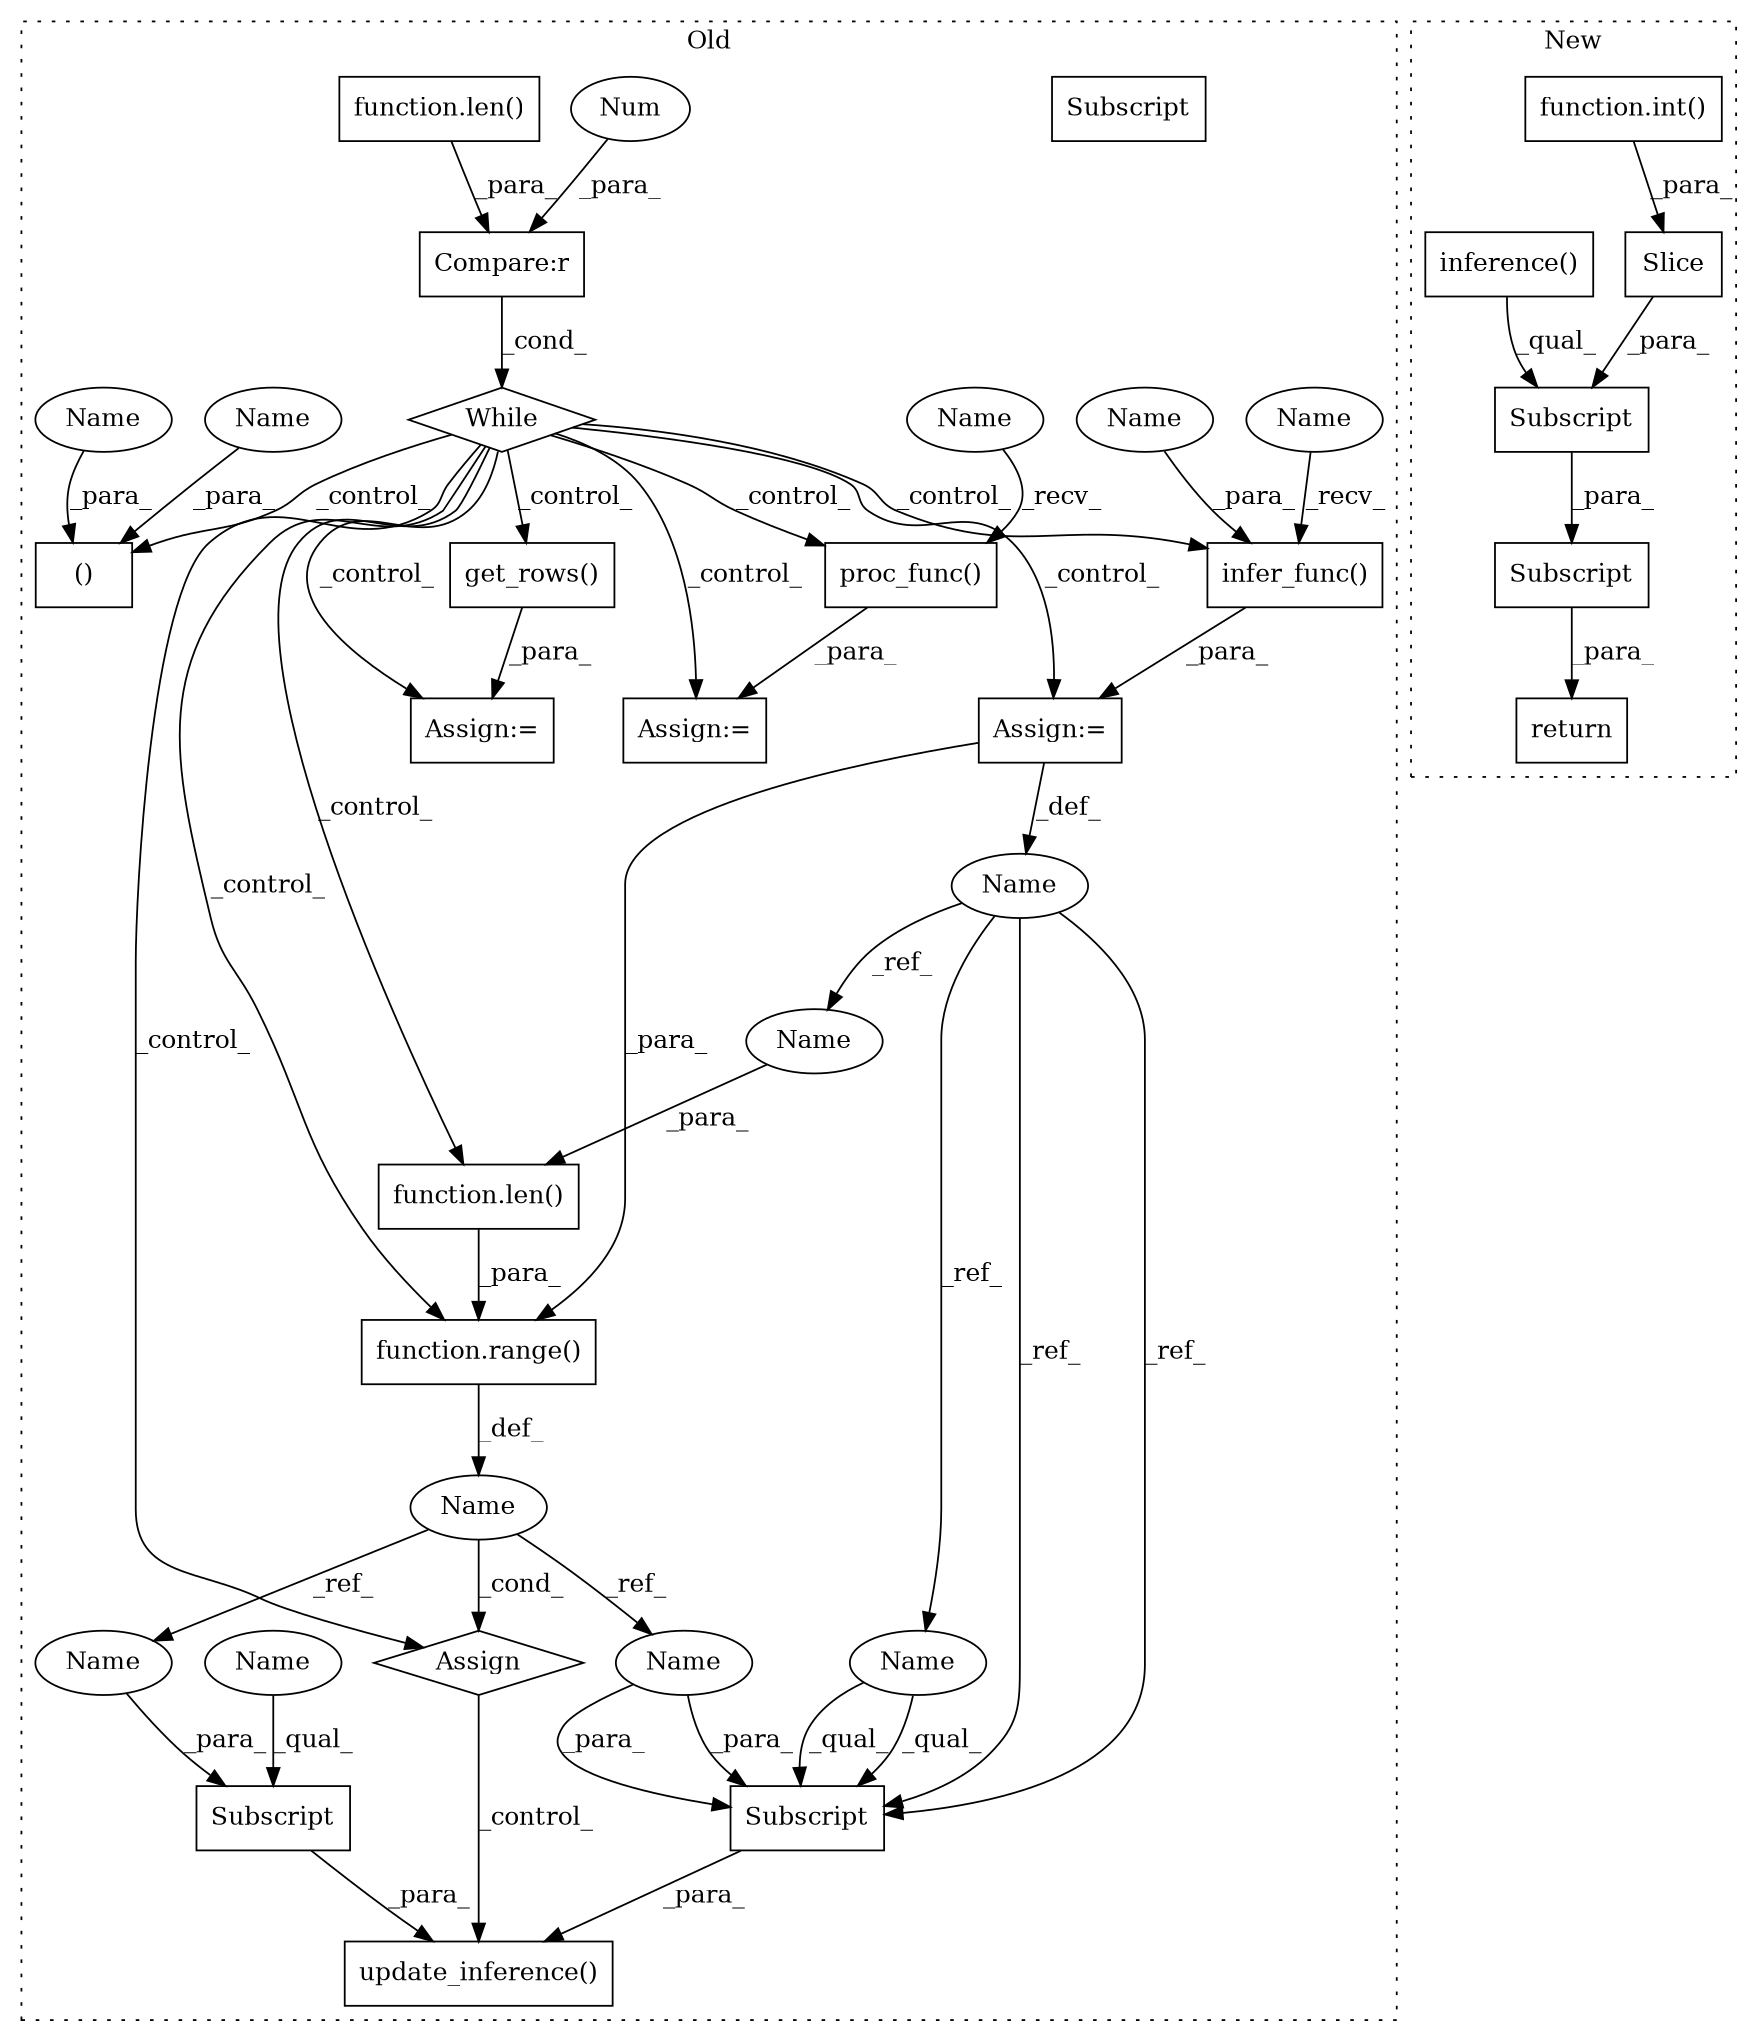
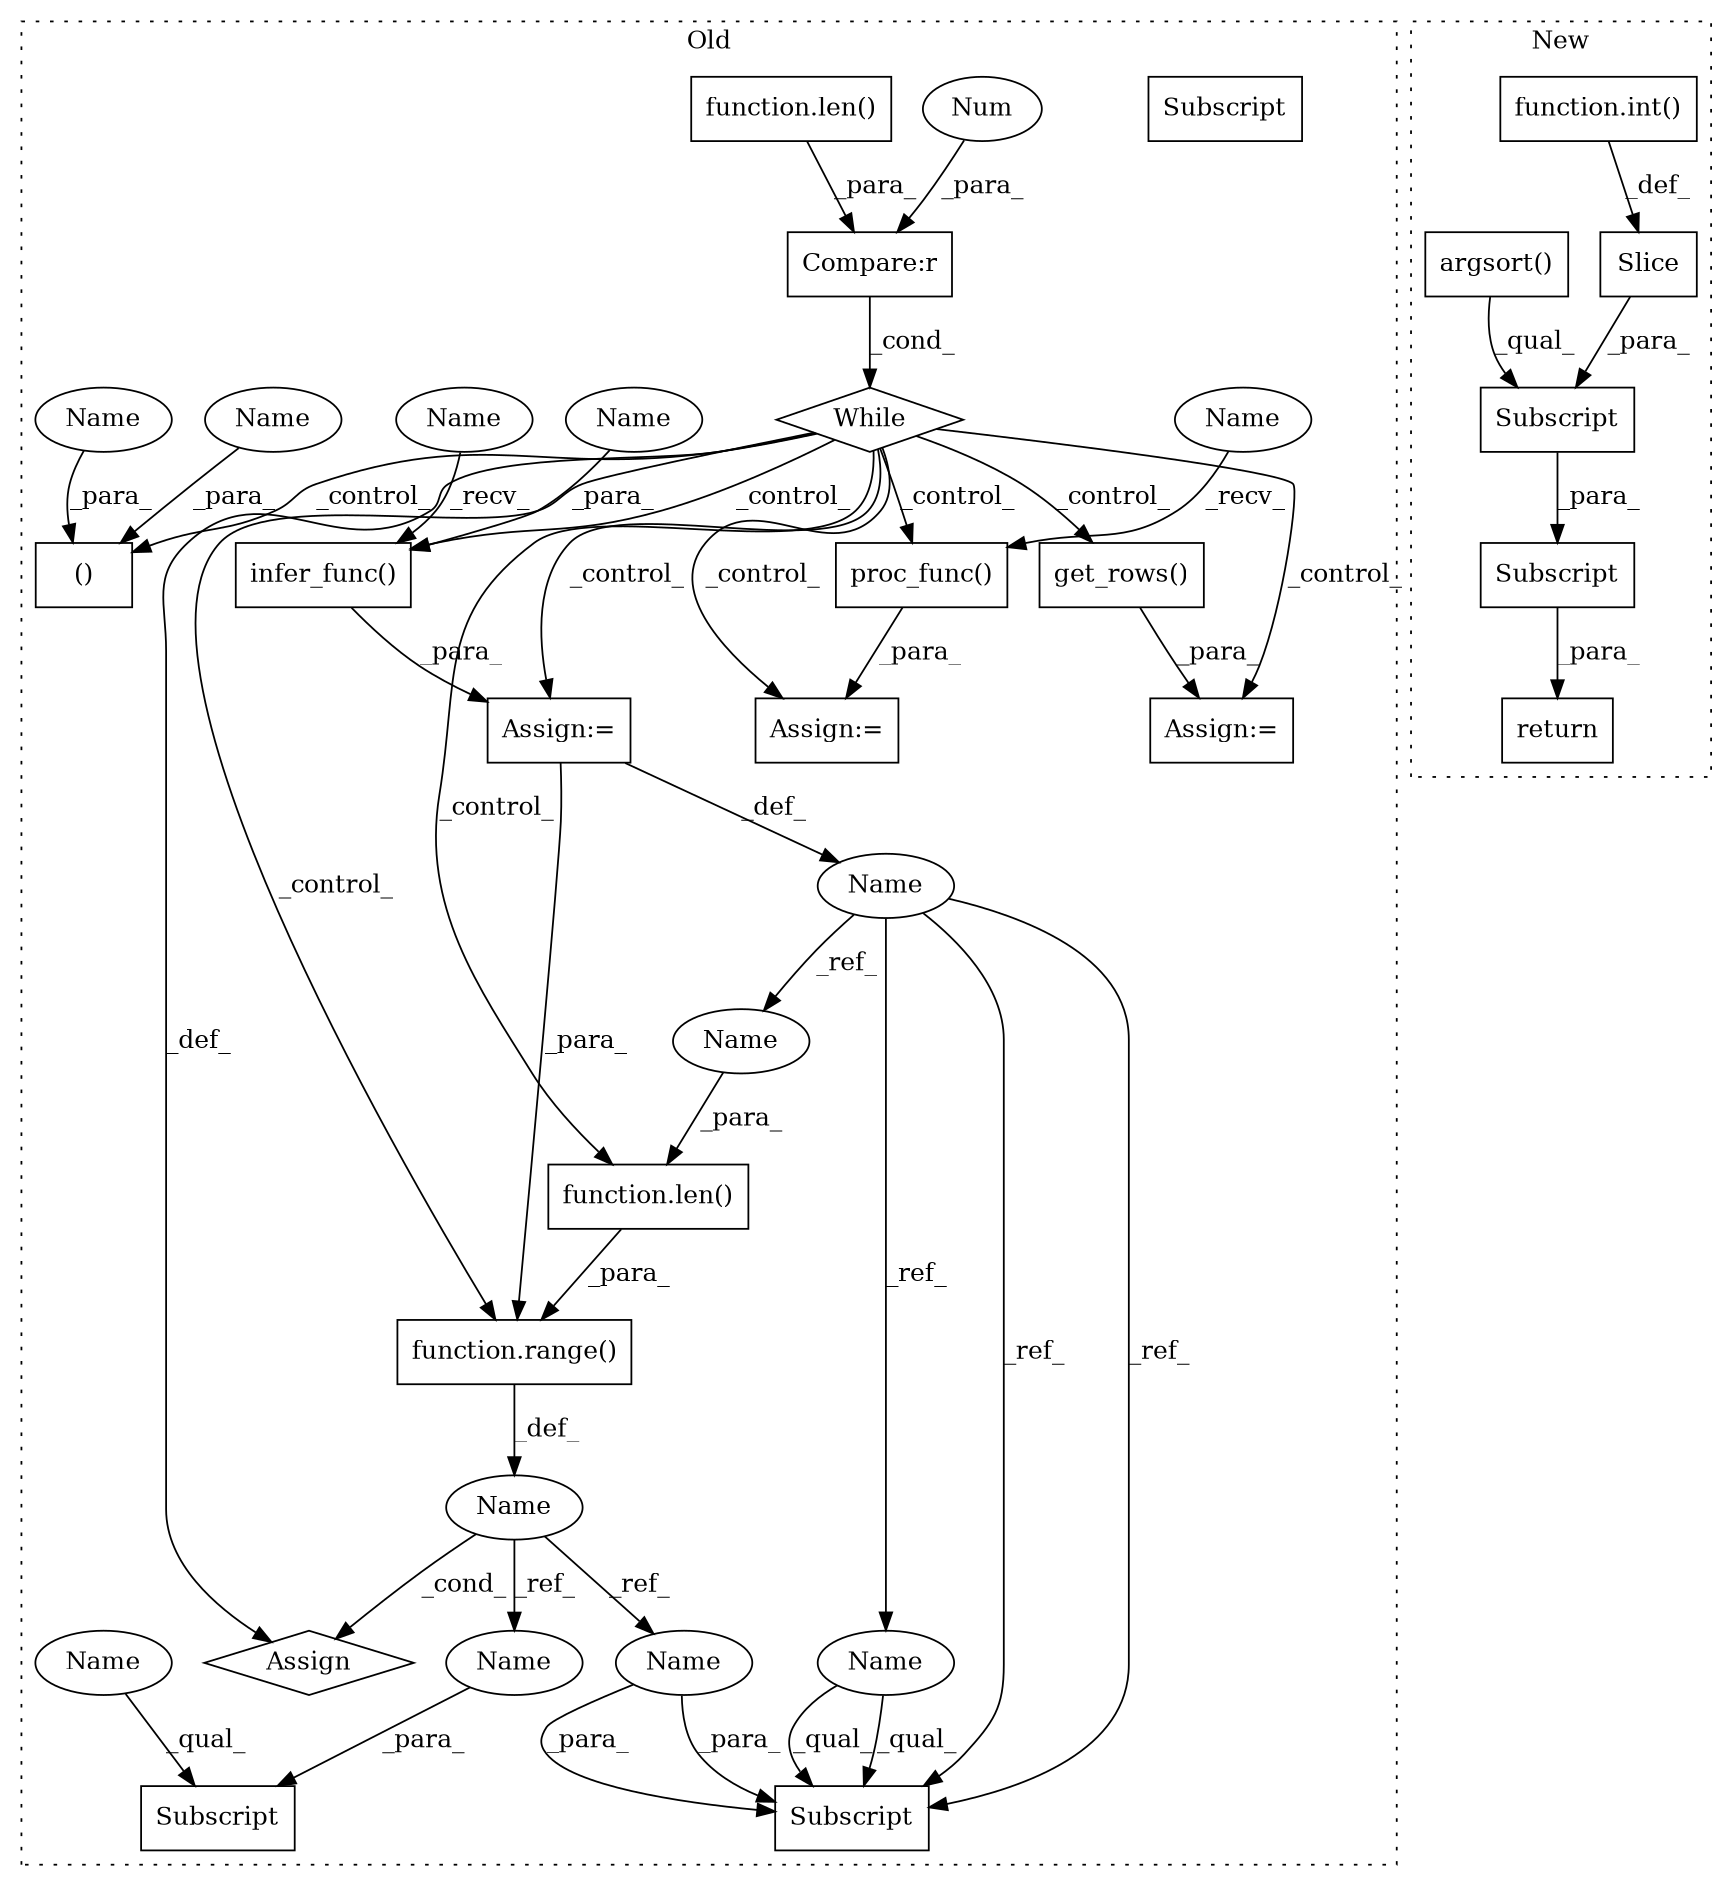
edge "function.int()" -> "Slice": label "_para_" -> "_def_"
node "inference()": label "inference()" -> "argsort()"
edge "While" -> "Assign": label "_control_" -> "_def_"
node "update_inference()": removed
